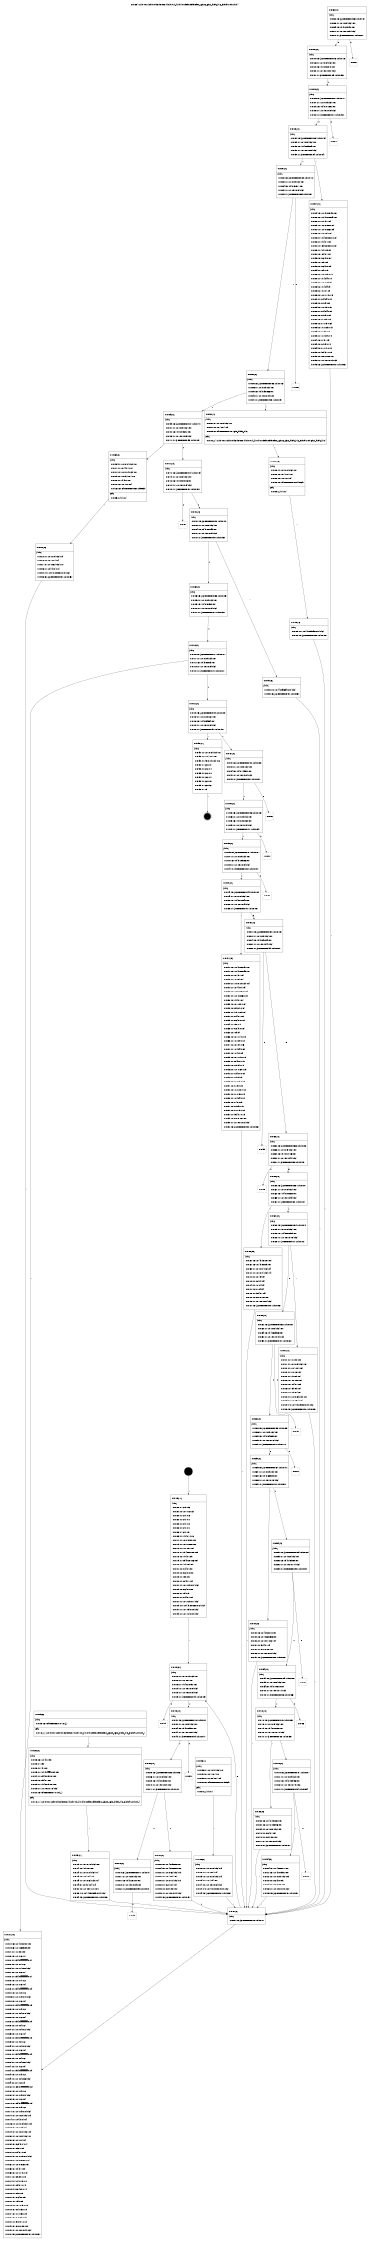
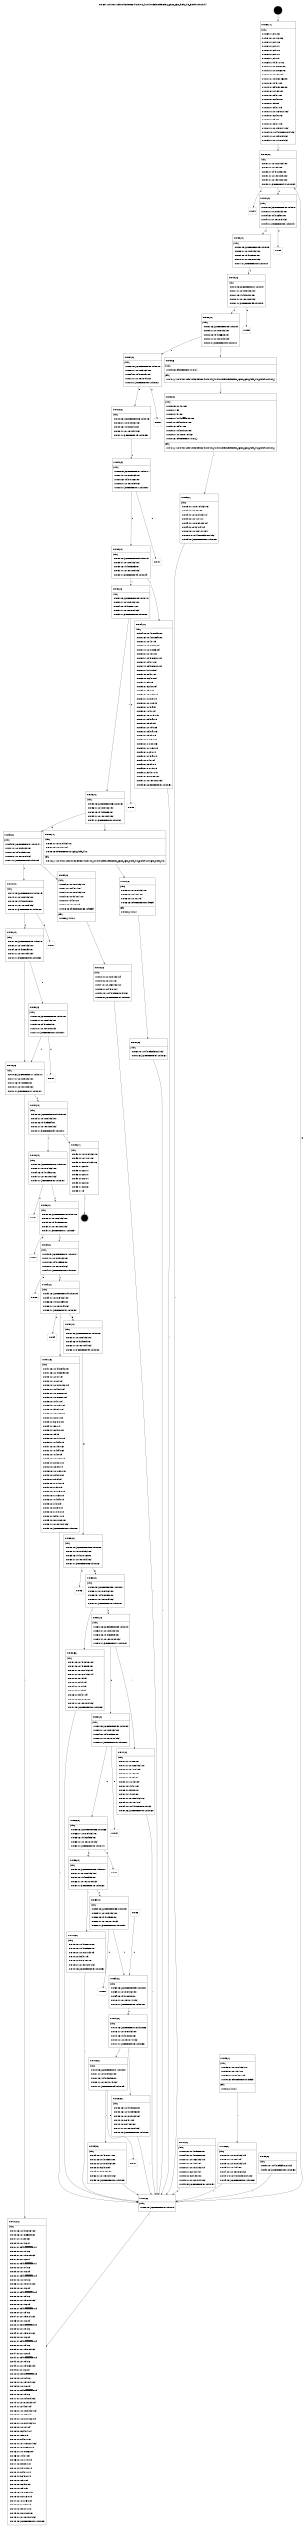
node "0x401338 [28]": added
edge "0x401434 [28]" -> "0x401da9 [15]": now "0x401434 [28]" -> "0x40146c [28]"
edge "0x401514 [28]" -> "0x401bf9": now "0x4014f8 [28]" -> "0x401bf9"
node "0x401e37": added
edge "0x4015f4 [28]" -> "0x4019a5": reversed
edge "0x401300 [28]" -> "0x40189a [36]": removed, label "2"
